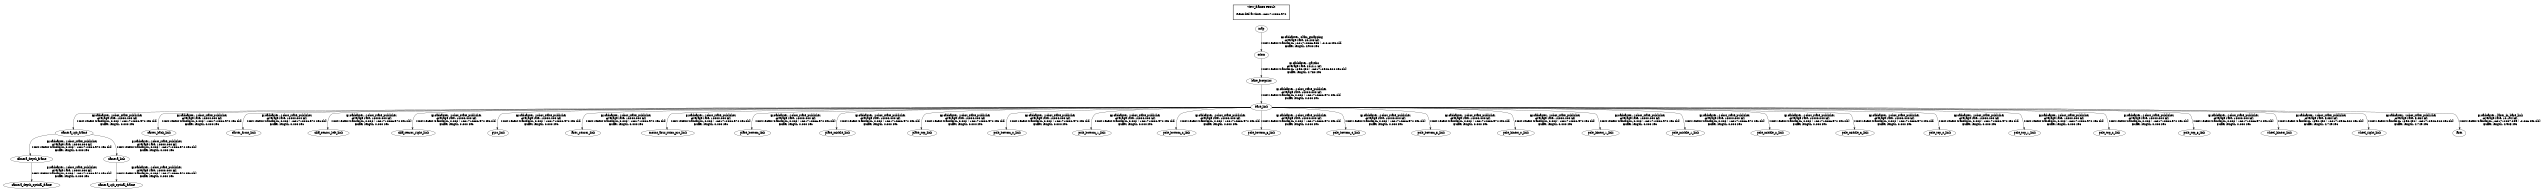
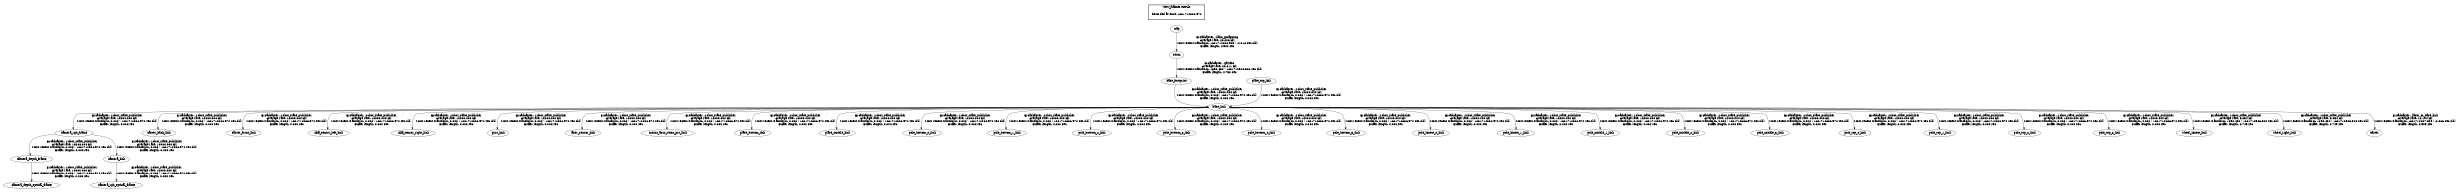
edge "base_link" -> "plate_top_link": reversed
node "laser": label "laser" -> "caster"
